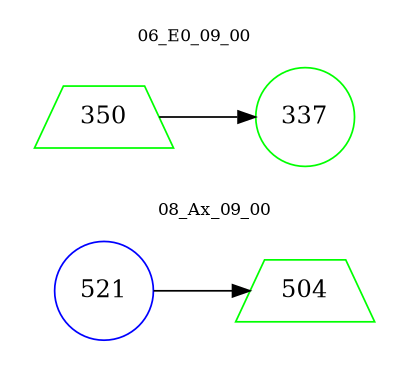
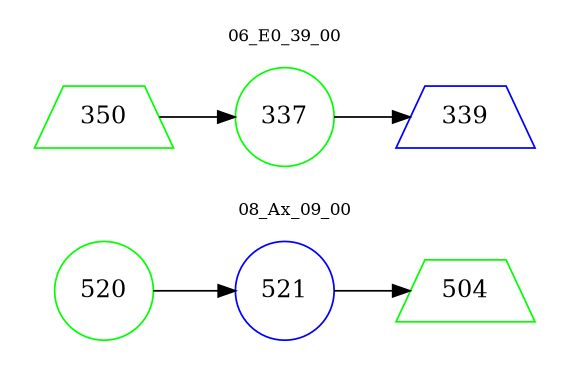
cluster "06_E0_09_00": label "06_E0_09_00" -> "06_E0_39_00"
node "339": added
node "520": added
